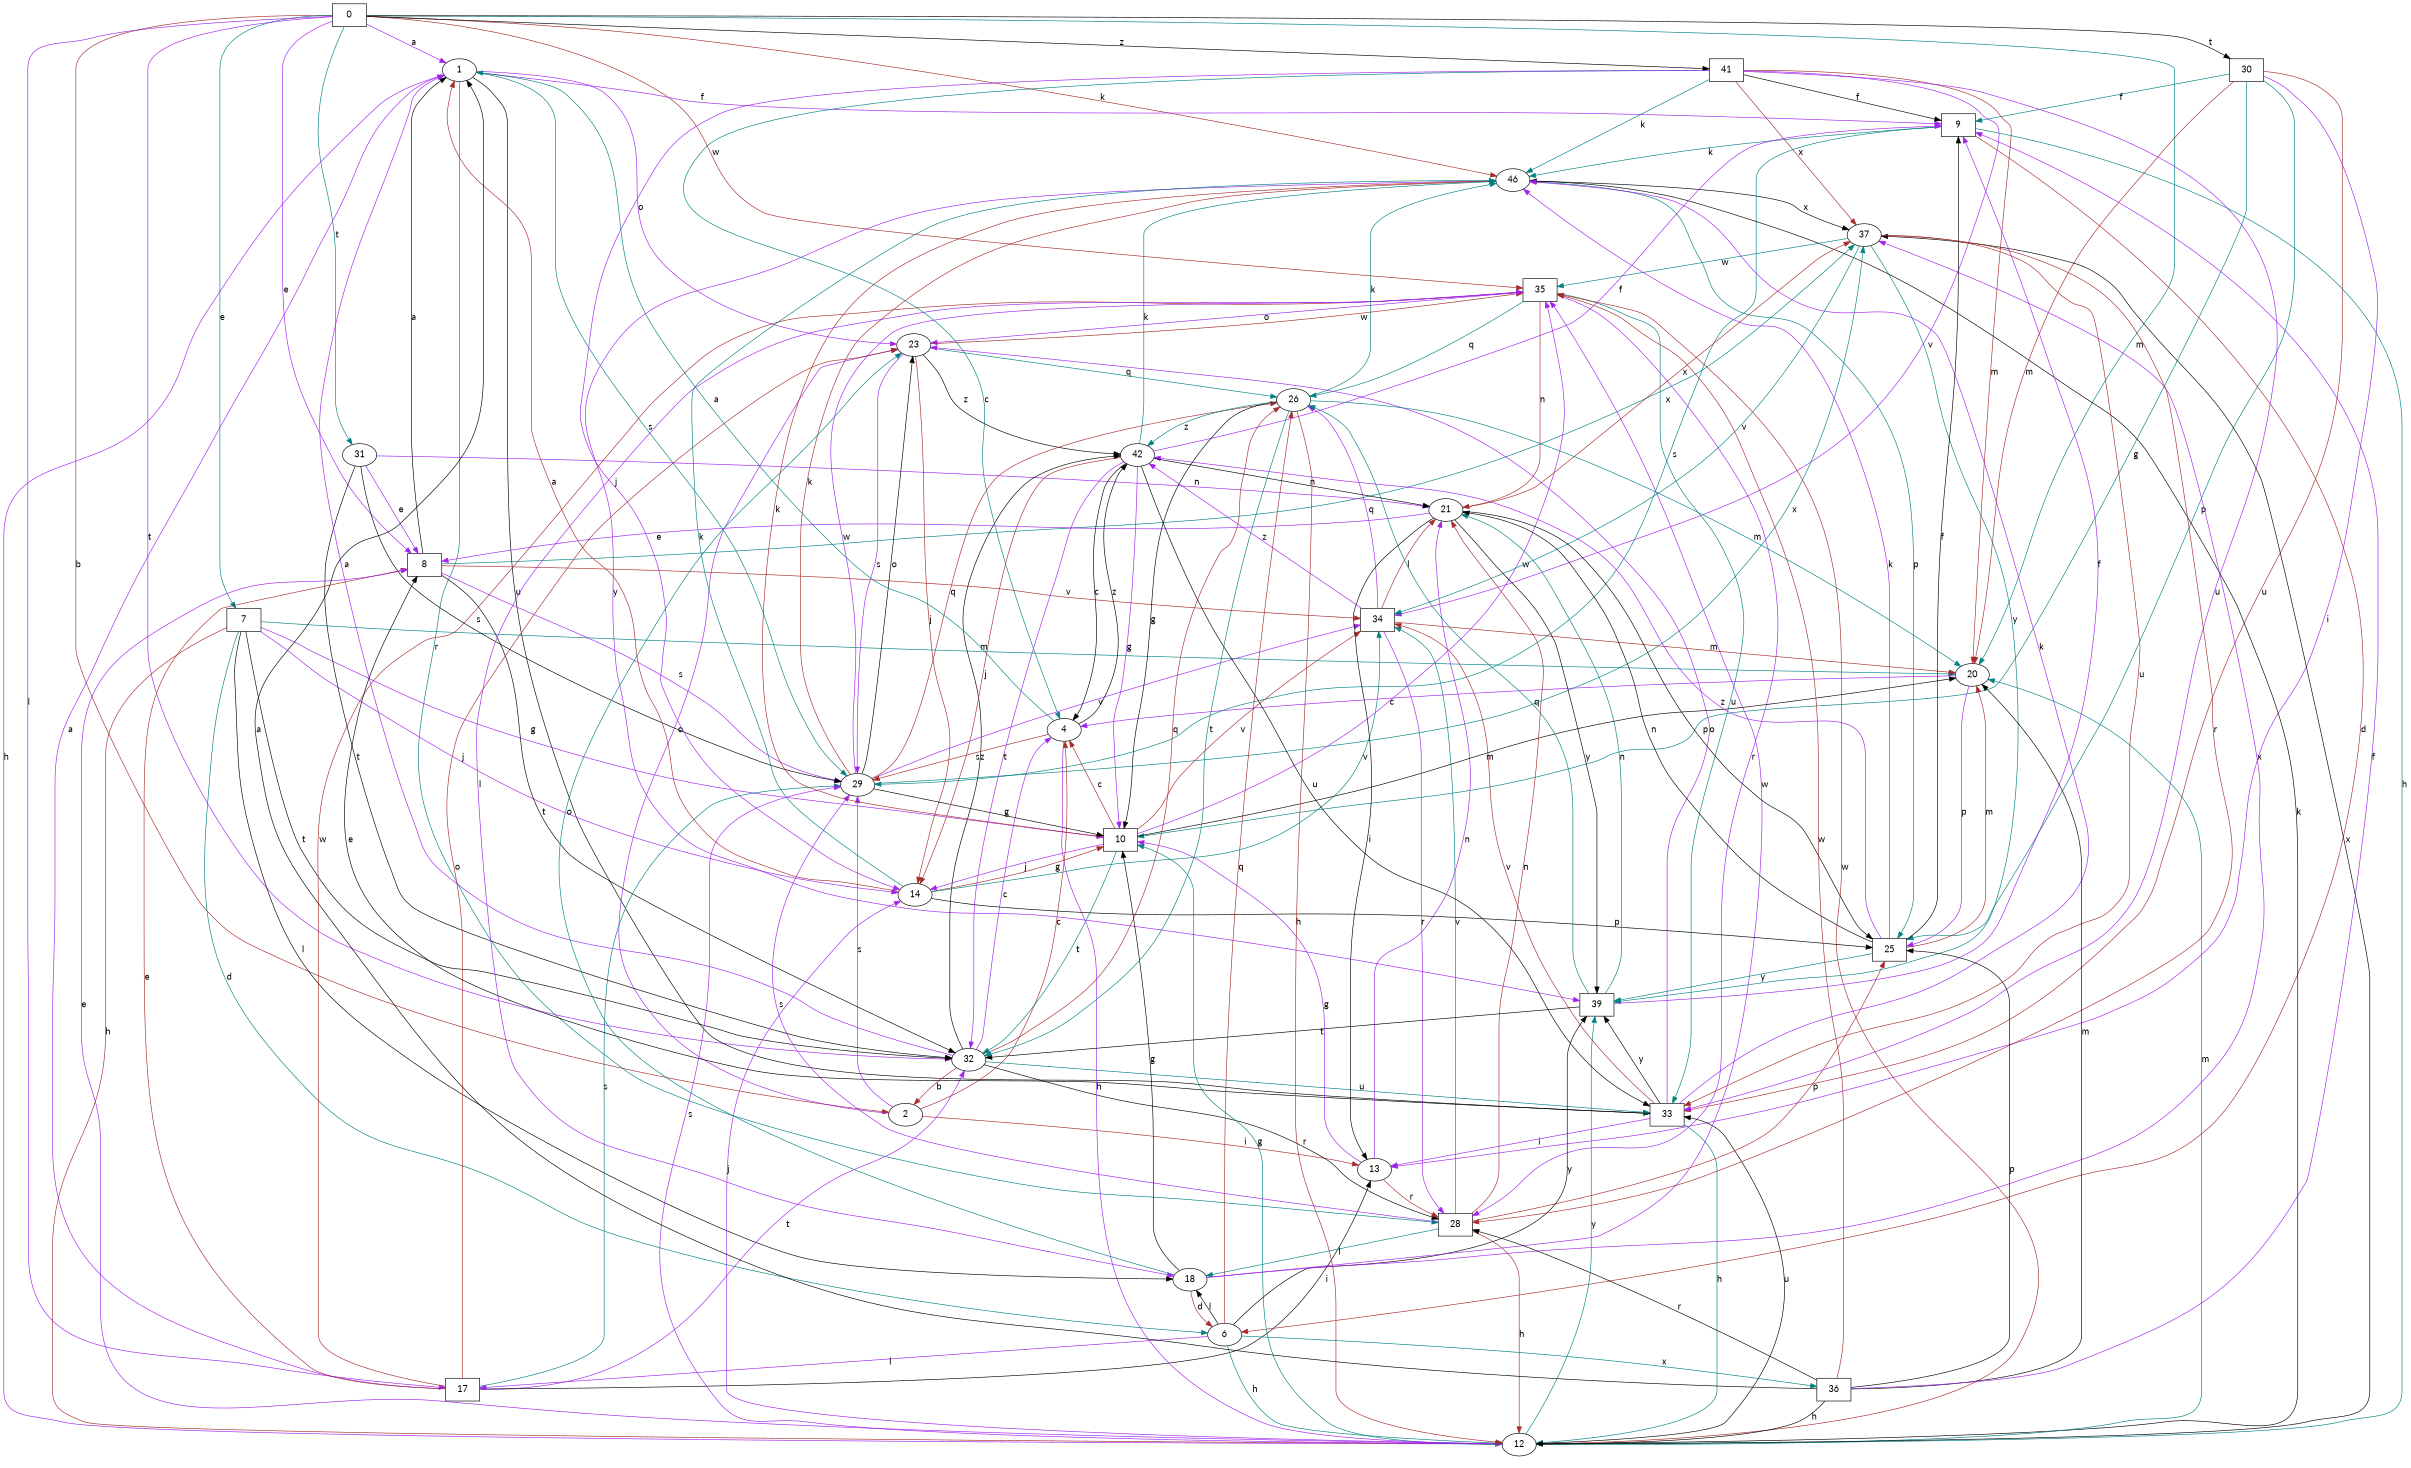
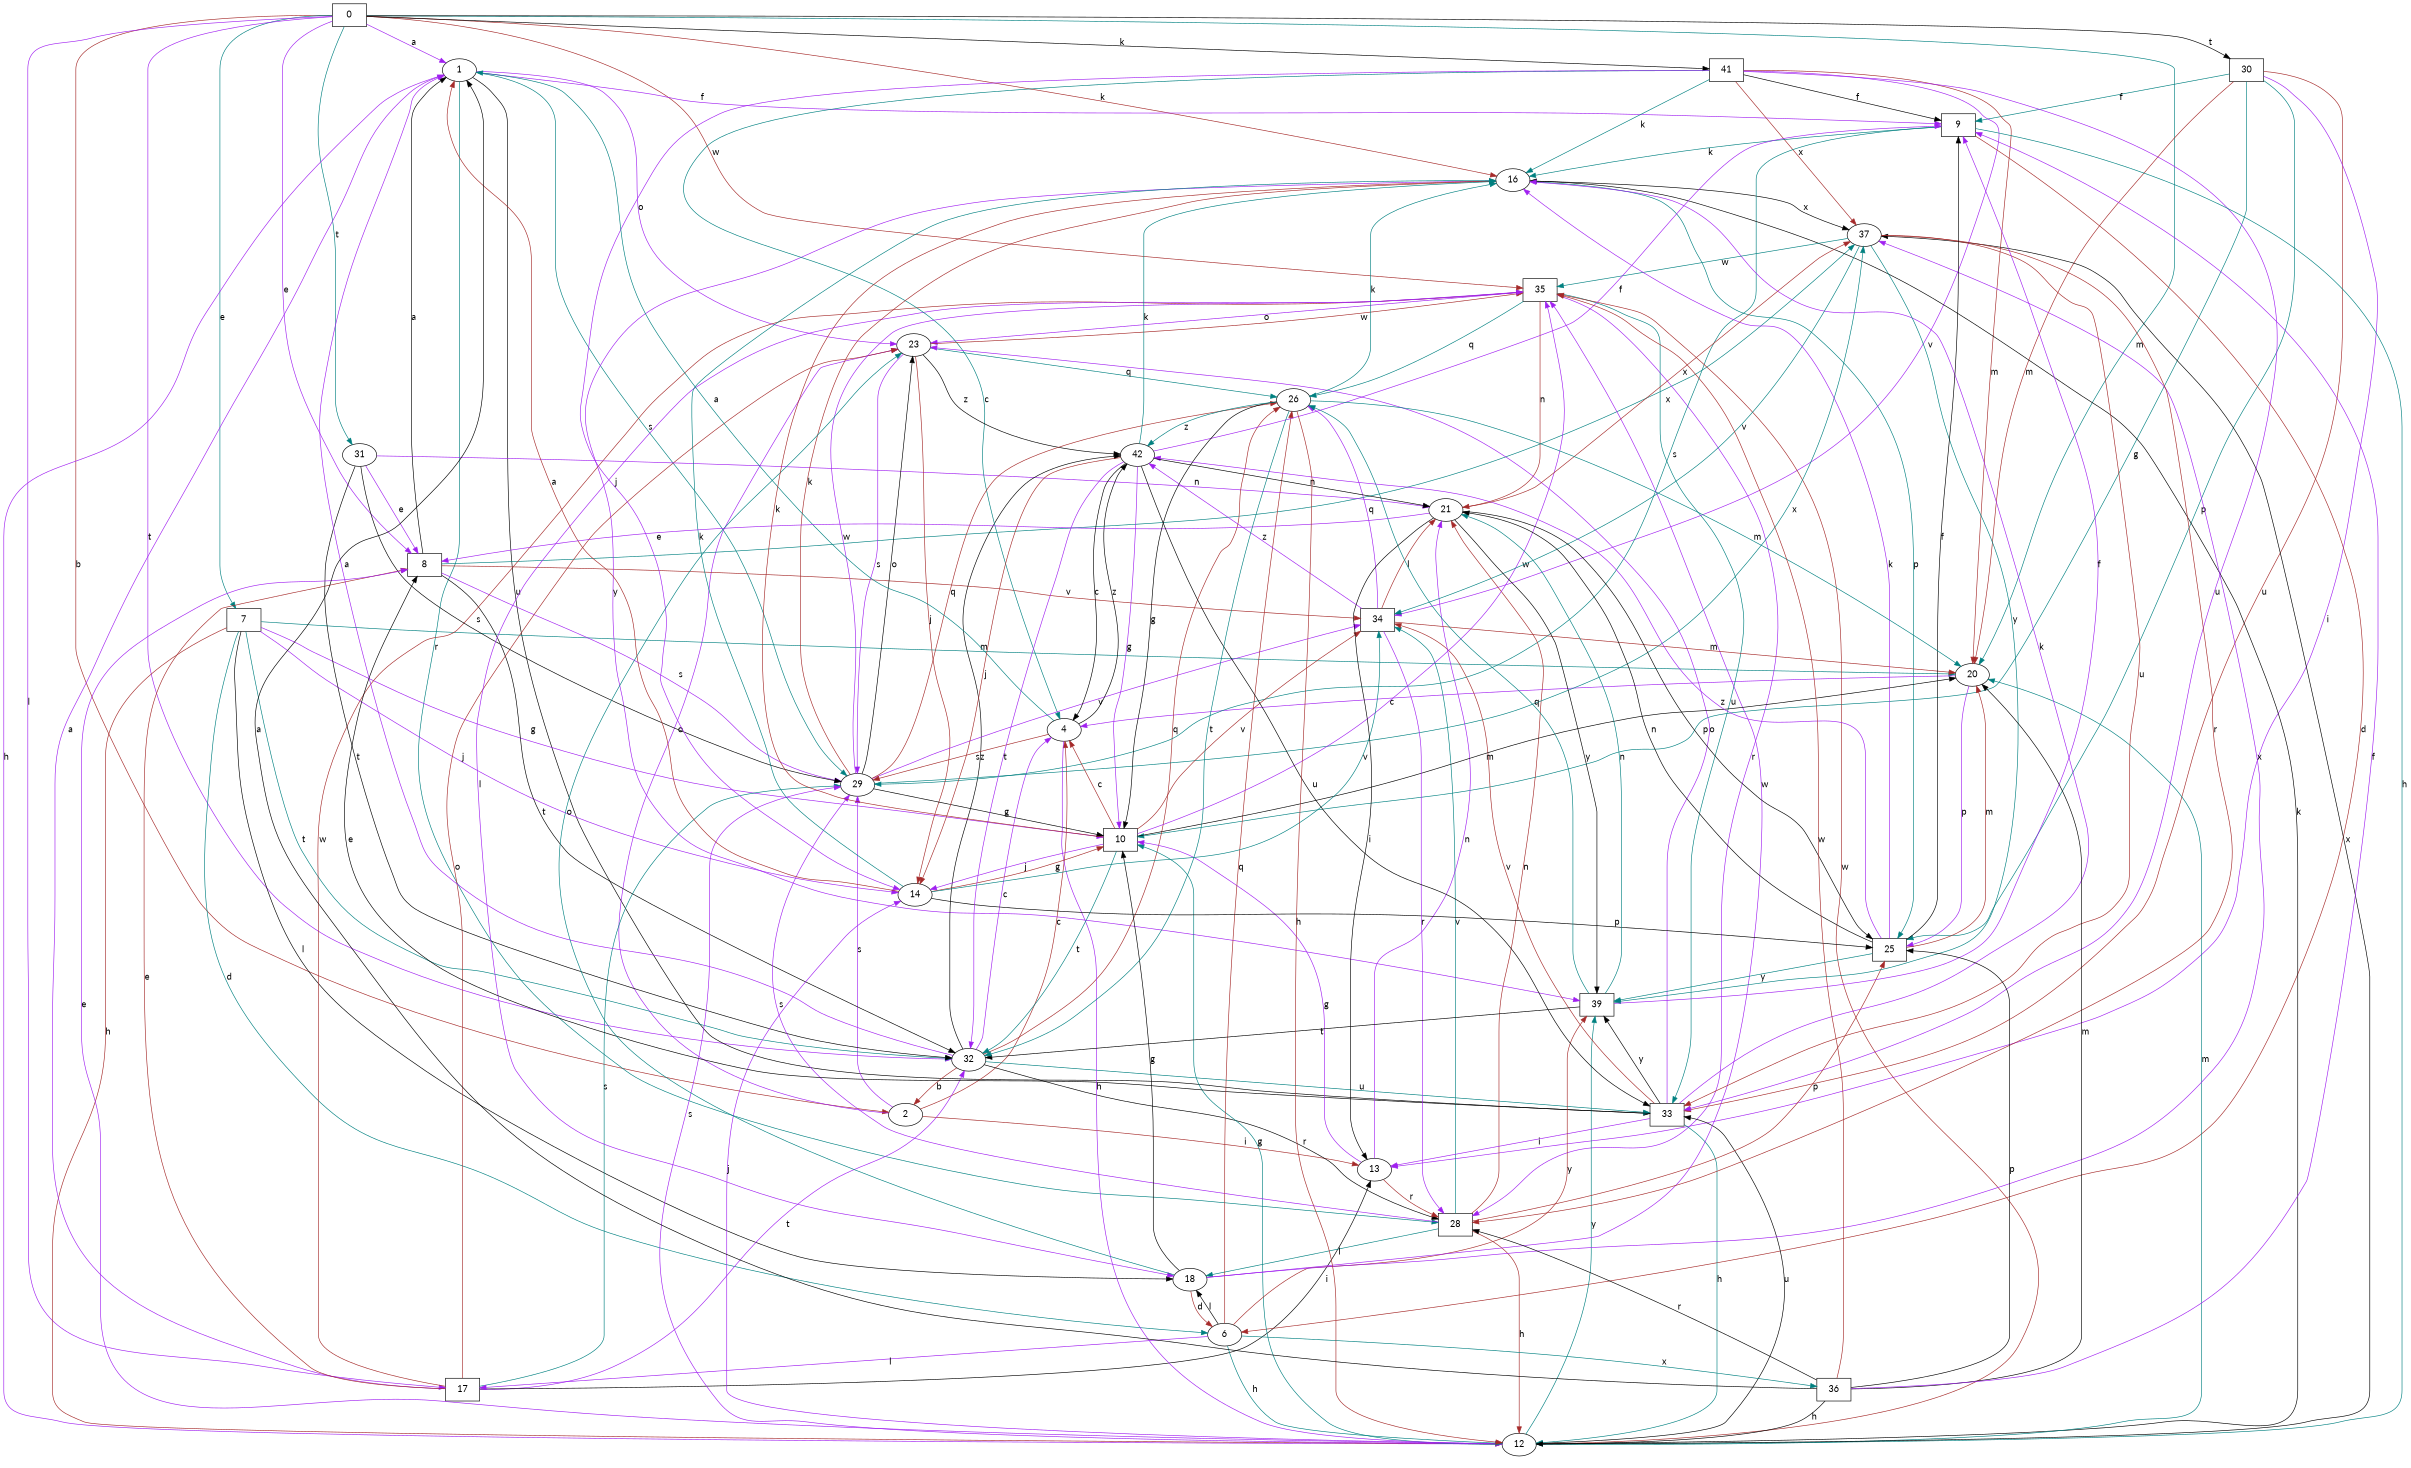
edge "0" -> "41": label "z" -> "k"
node "46": label "46" -> "16"
edge "7" -> "32": color black -> teal
edge "6" -> "39": color black -> brown
